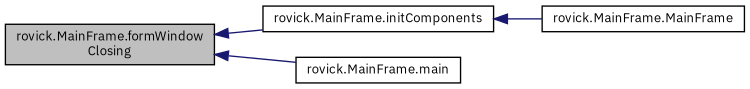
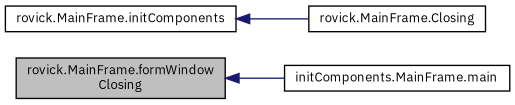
node "rovick.MainFrame.MainFrame": label "rovick.MainFrame.MainFrame" -> "rovick.MainFrame.Closing"
edge "rovick.MainFrame.initComponents" -> "rovick.MainFrame.formWindow Closing": removed
node "rovick.MainFrame.main": label "rovick.MainFrame.main" -> "initComponents.MainFrame.main"
